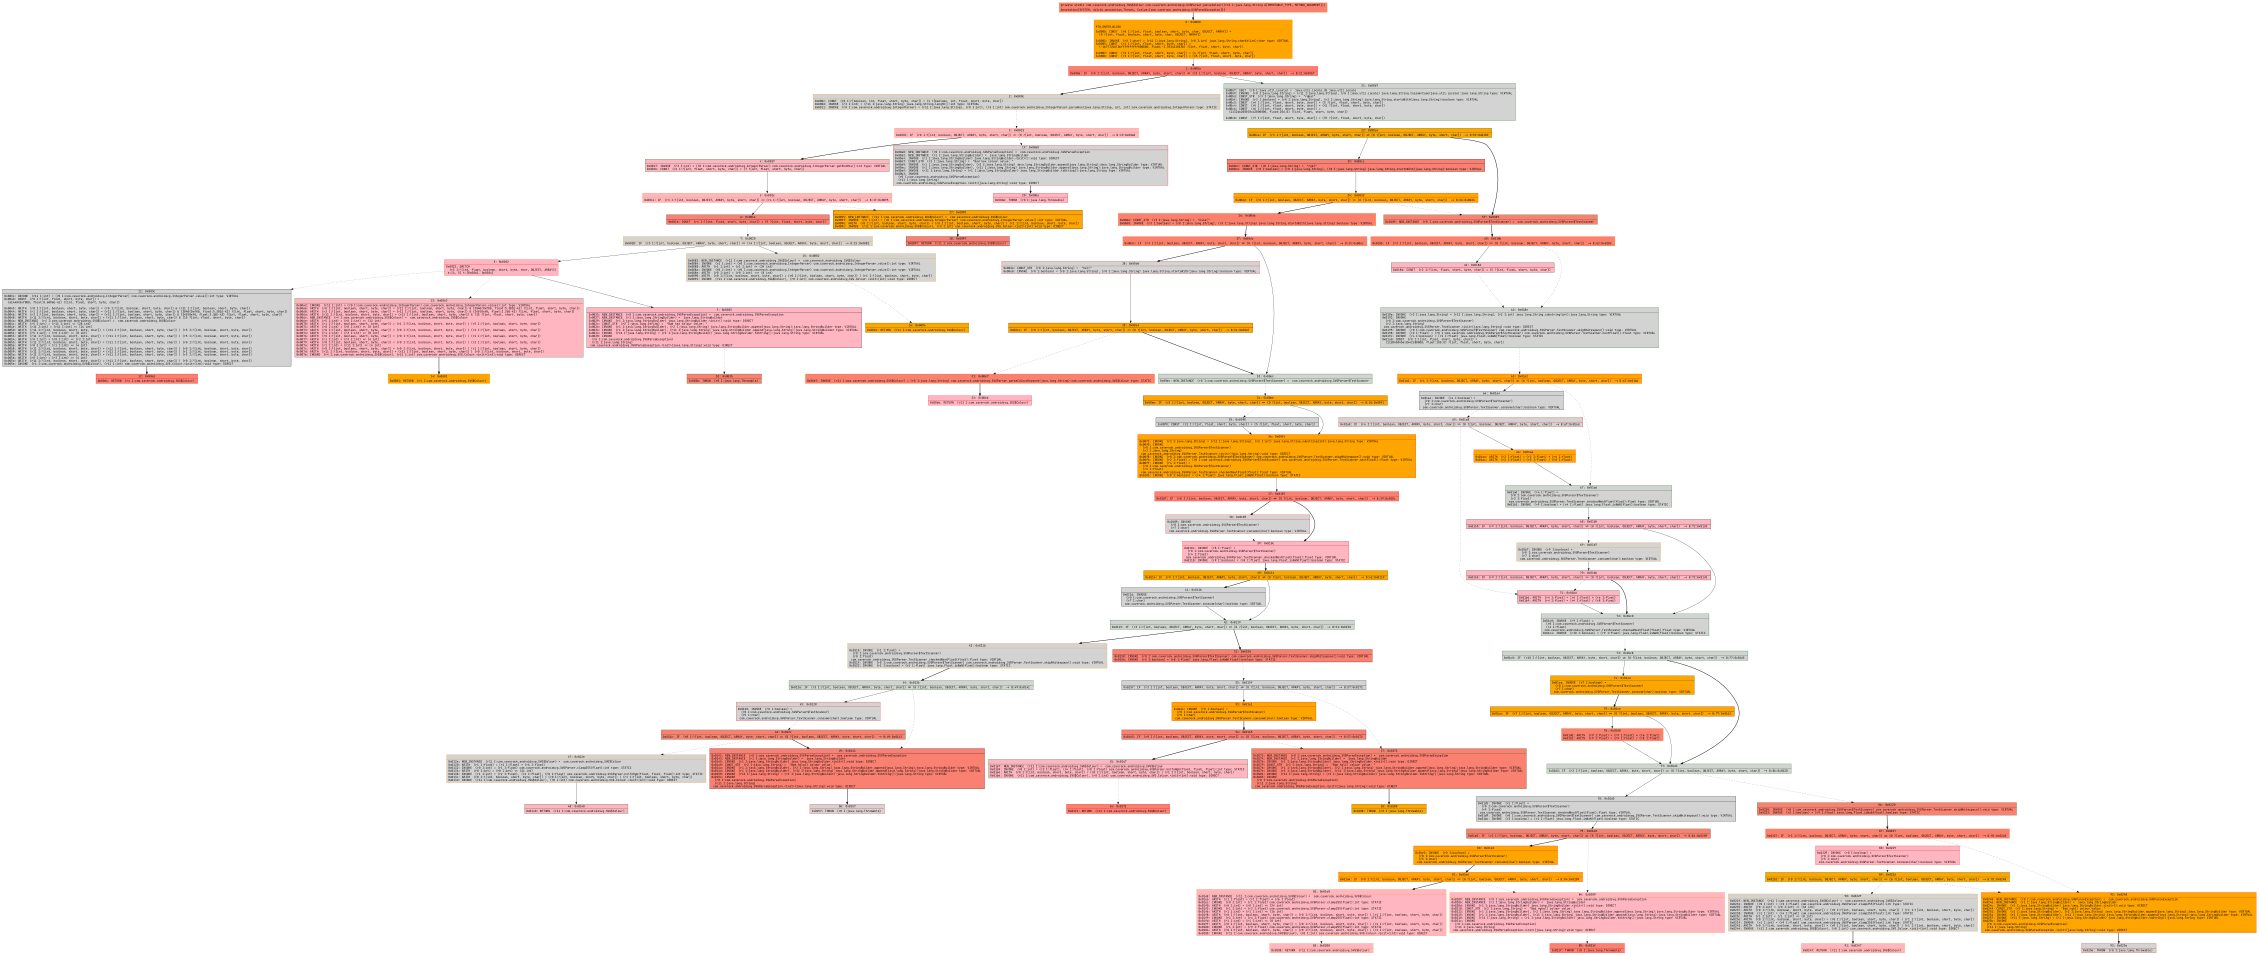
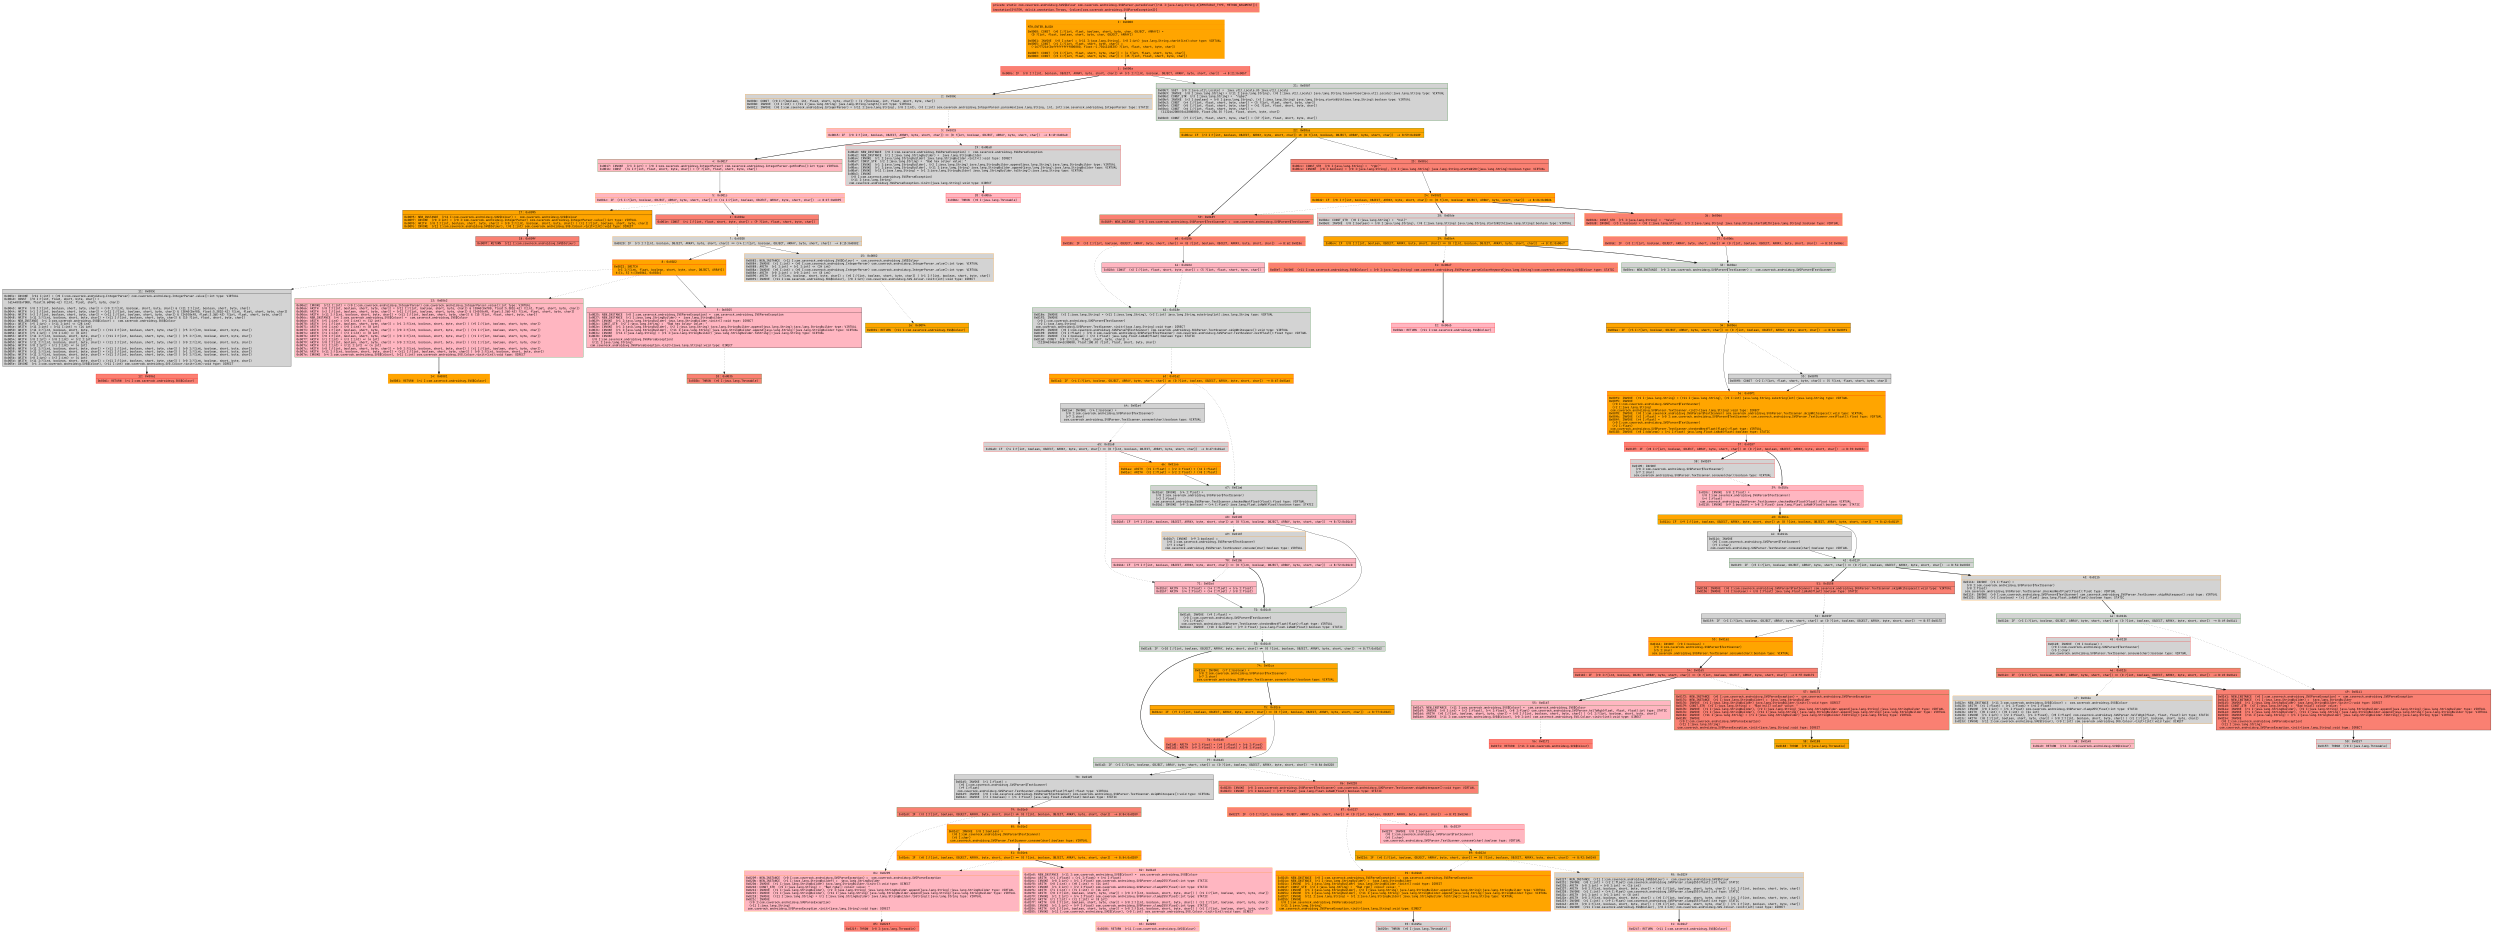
edge "27: 0x00dc" -> "28: 0x00de": now "24: 0x00d2" -> "28: 0x00de"
node "8: 0x0022": fillcolor lightpink -> orange
